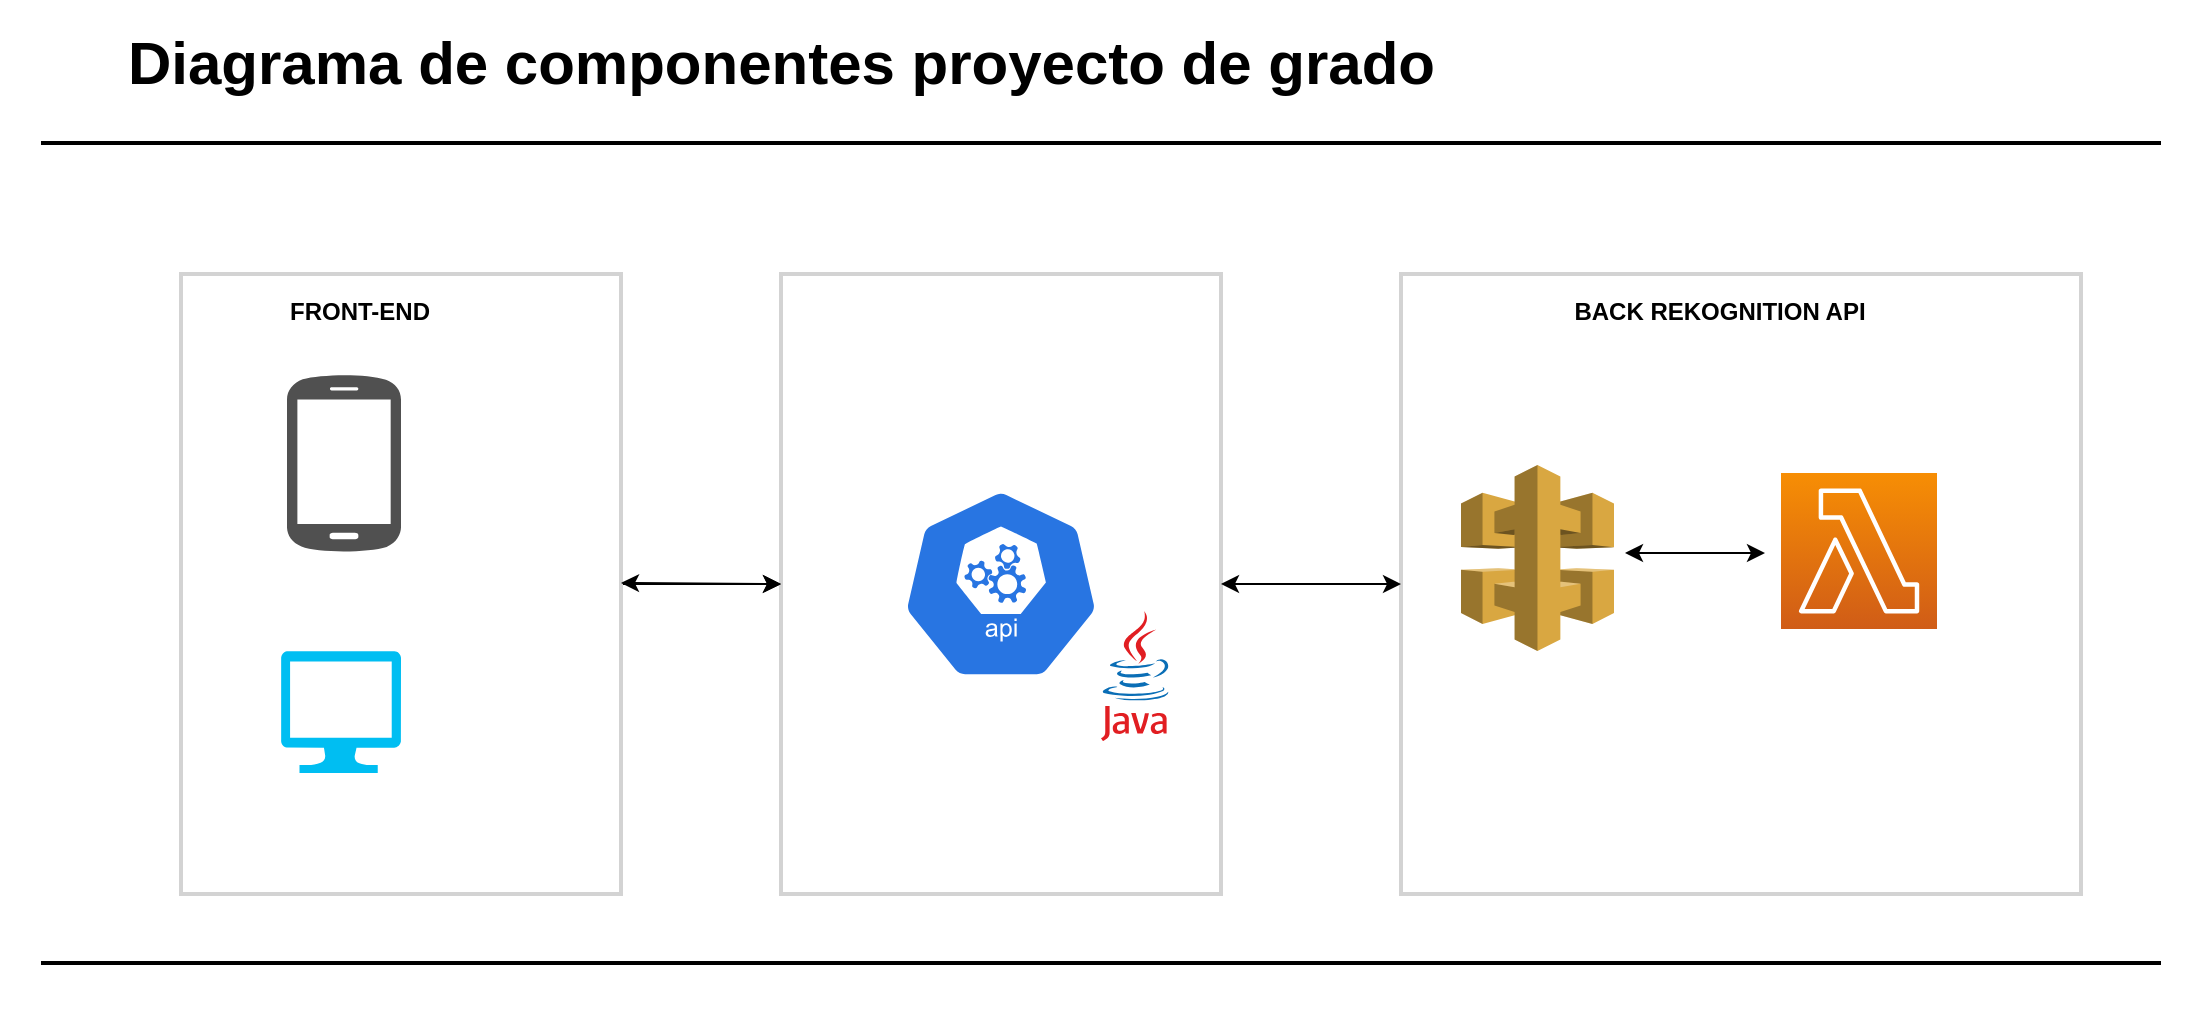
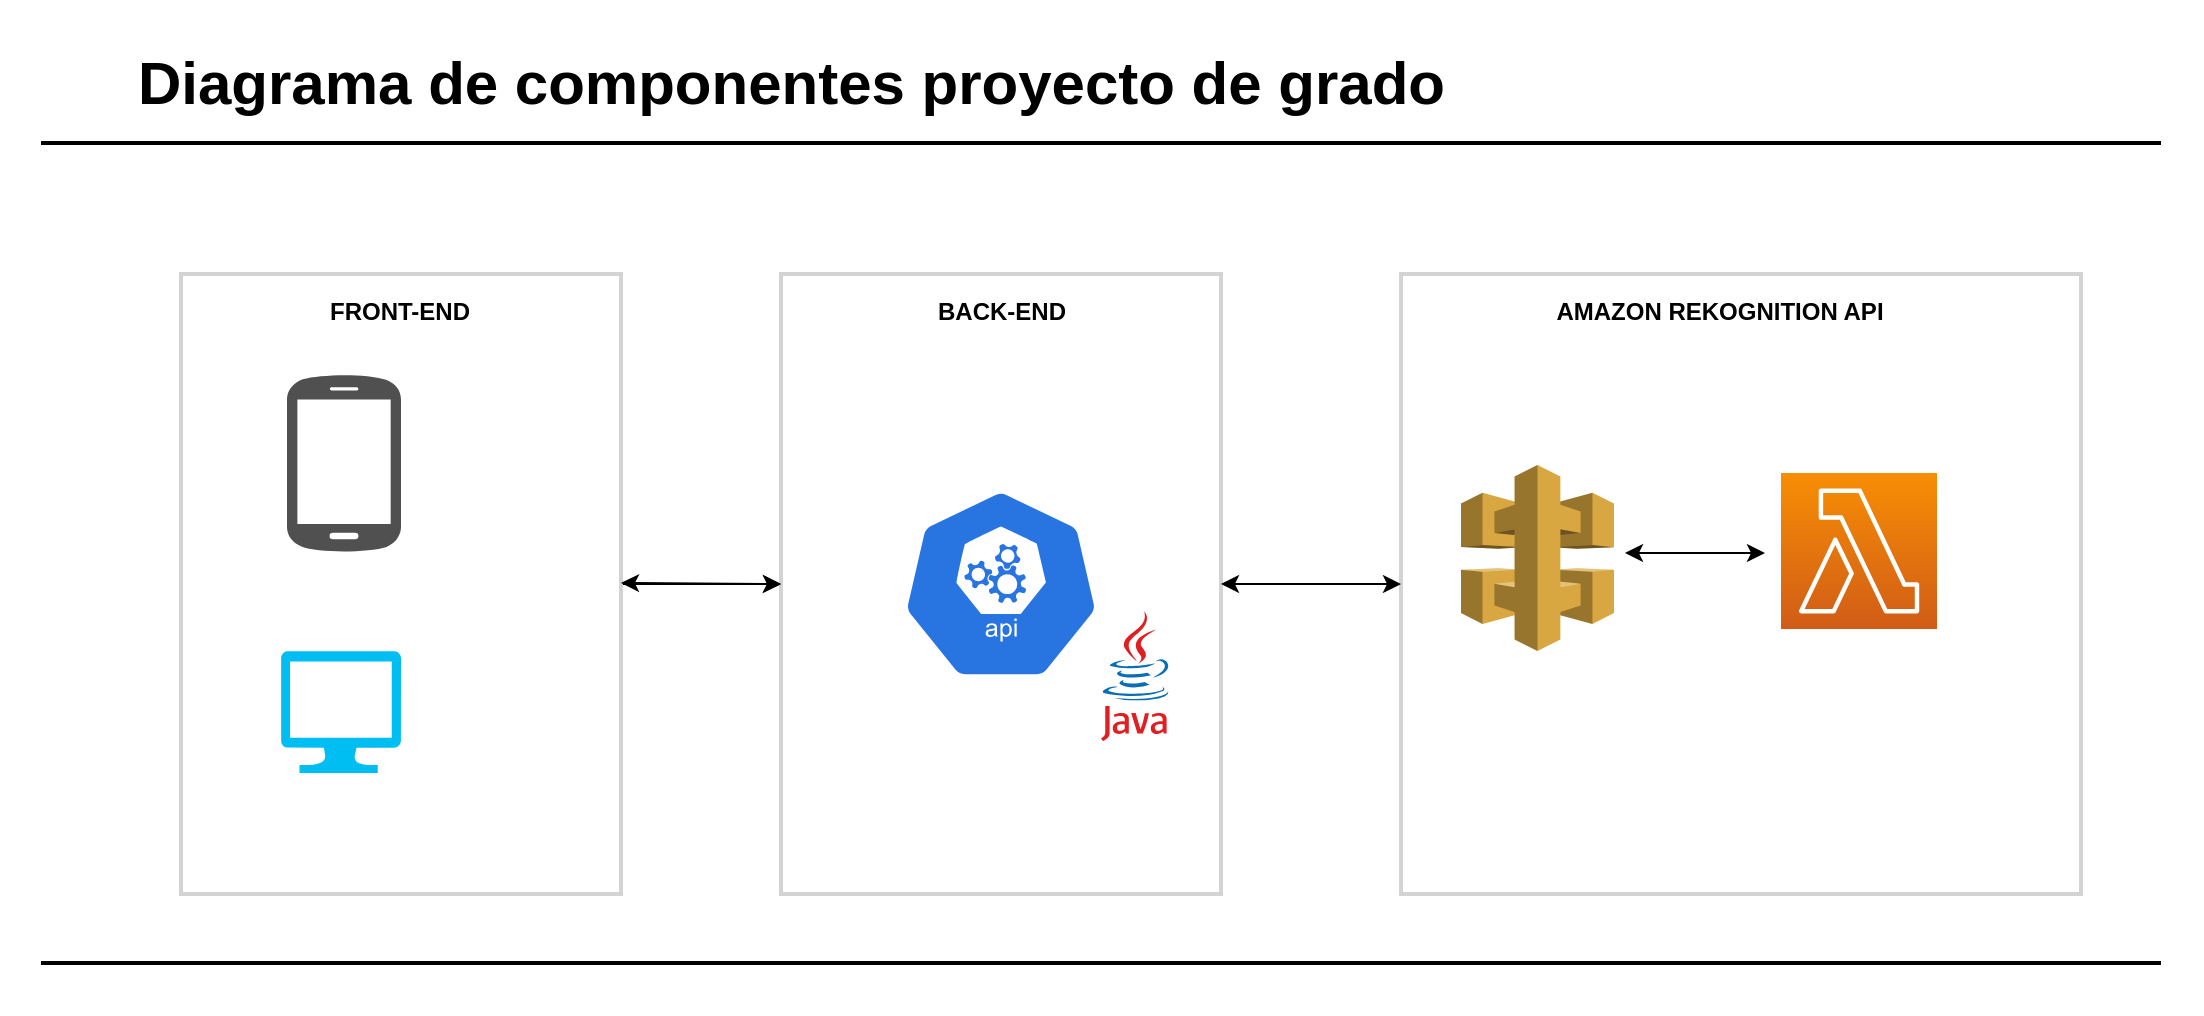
node "Diagrama de componentes proyecto de grado": moved (794, 62) -> (804, 82)
node "FRONT-END": moved (361, 313) -> (401, 313)
node "BACK-END": added
node "BACK REKOGNITION API": label "BACK REKOGNITION API" -> "AMAZON REKOGNITION API"
